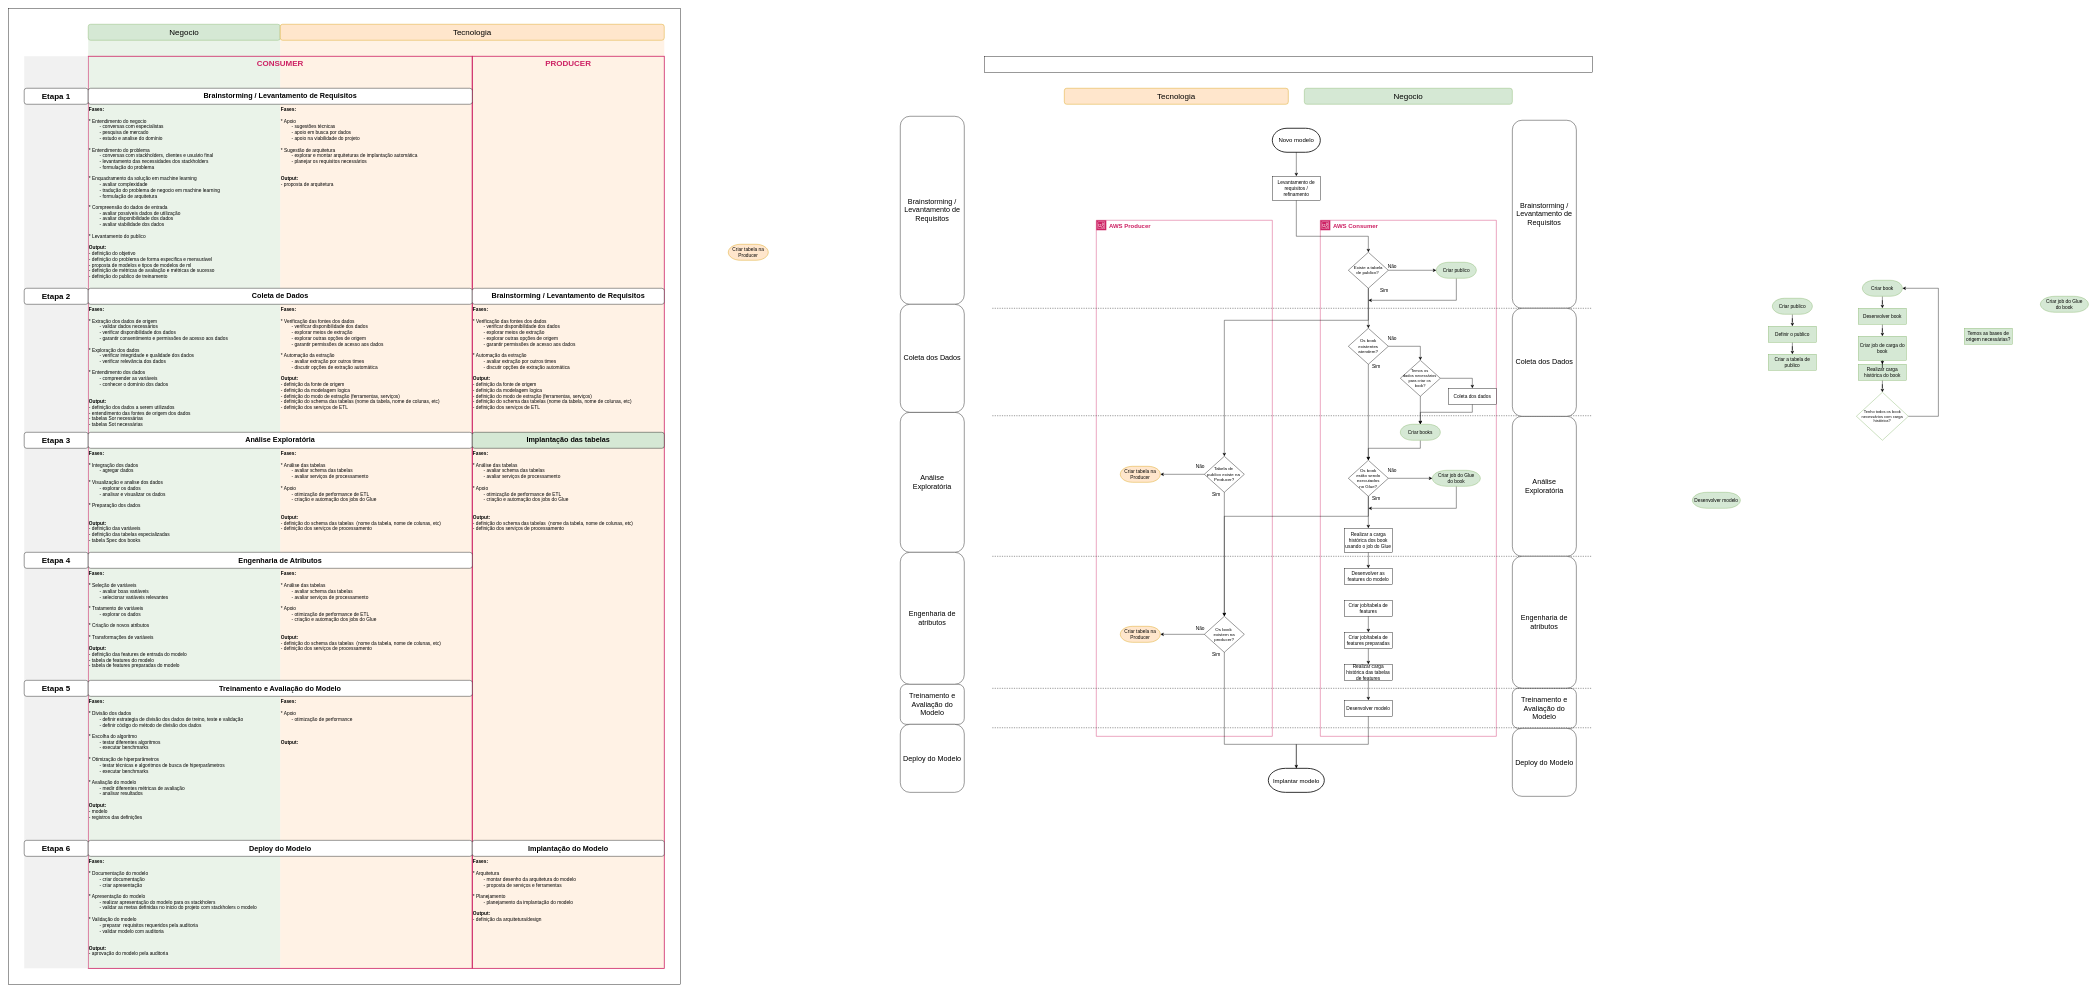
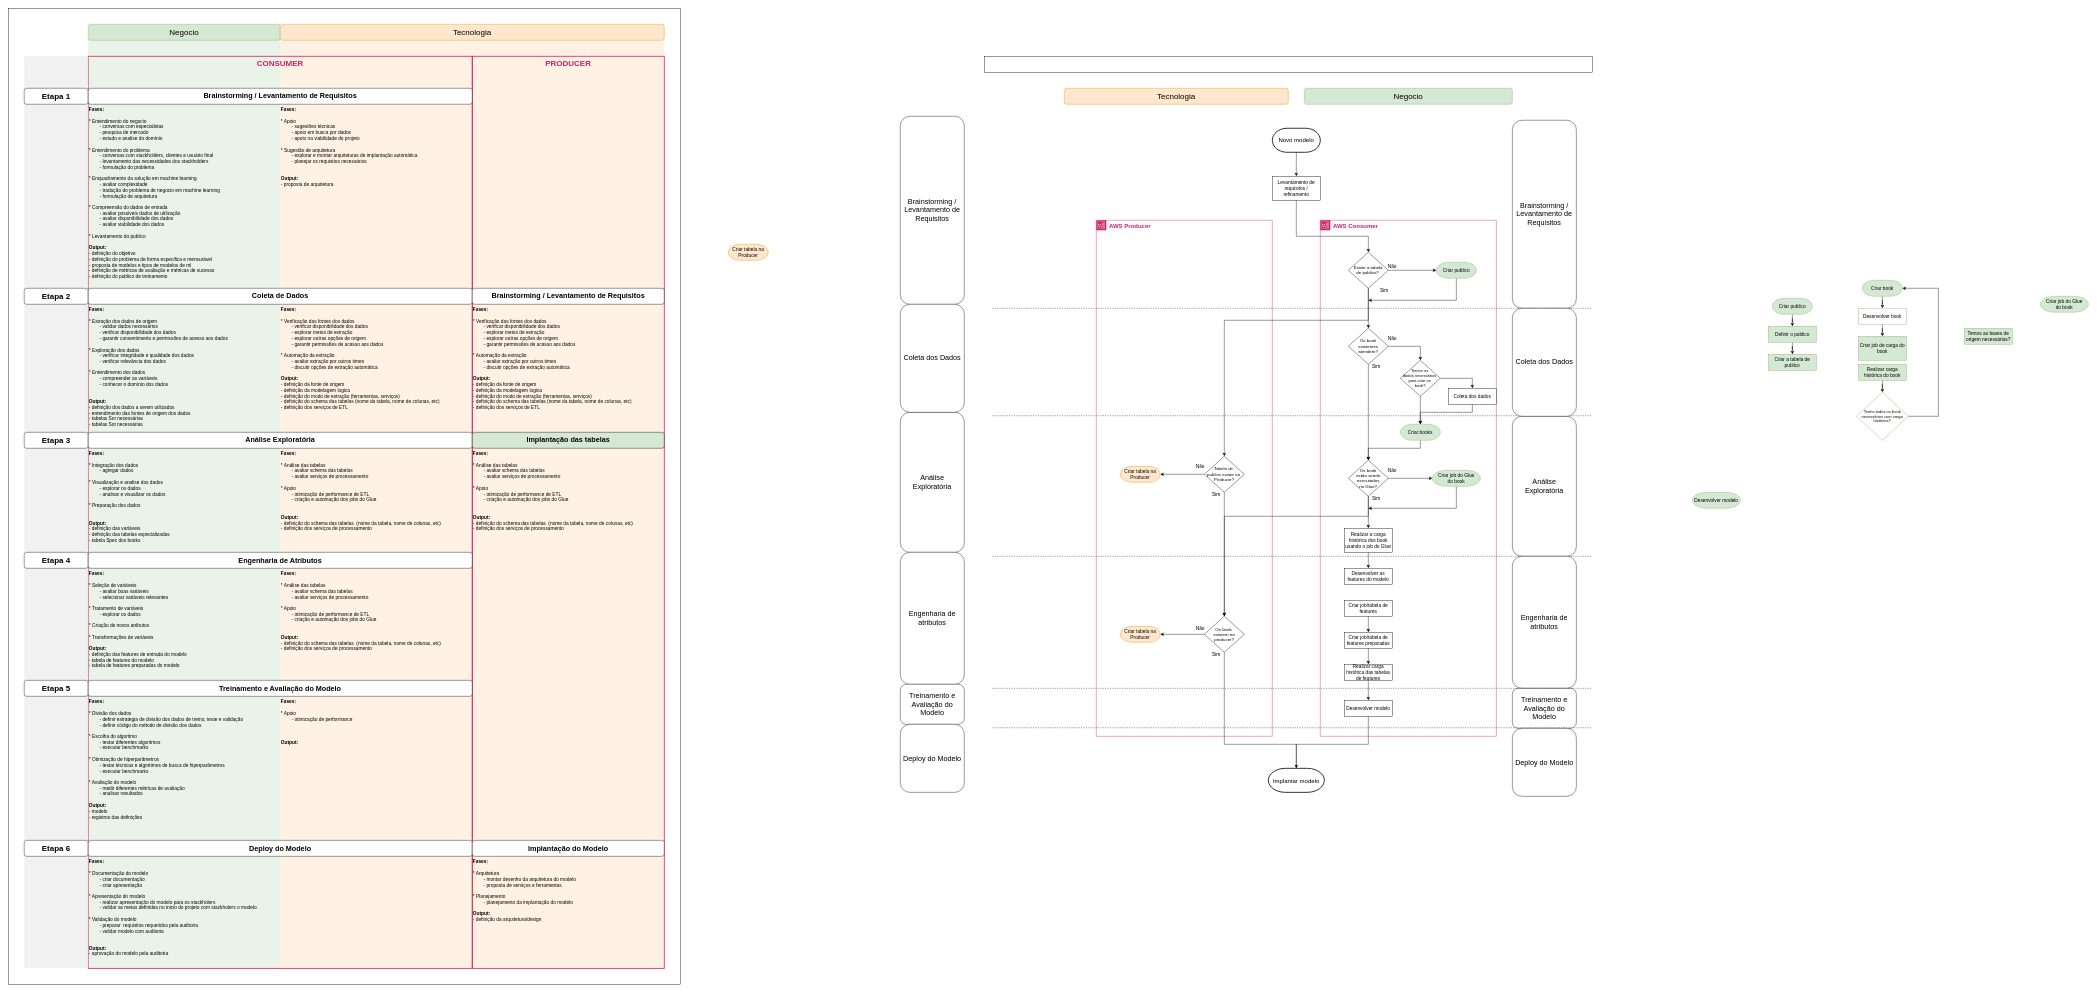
node "Desenvolver book": fillcolor #d5e8d4 -> #ffffff
edge "Criar job de carga do book" -> "Realizar carga histórica do book": removed
